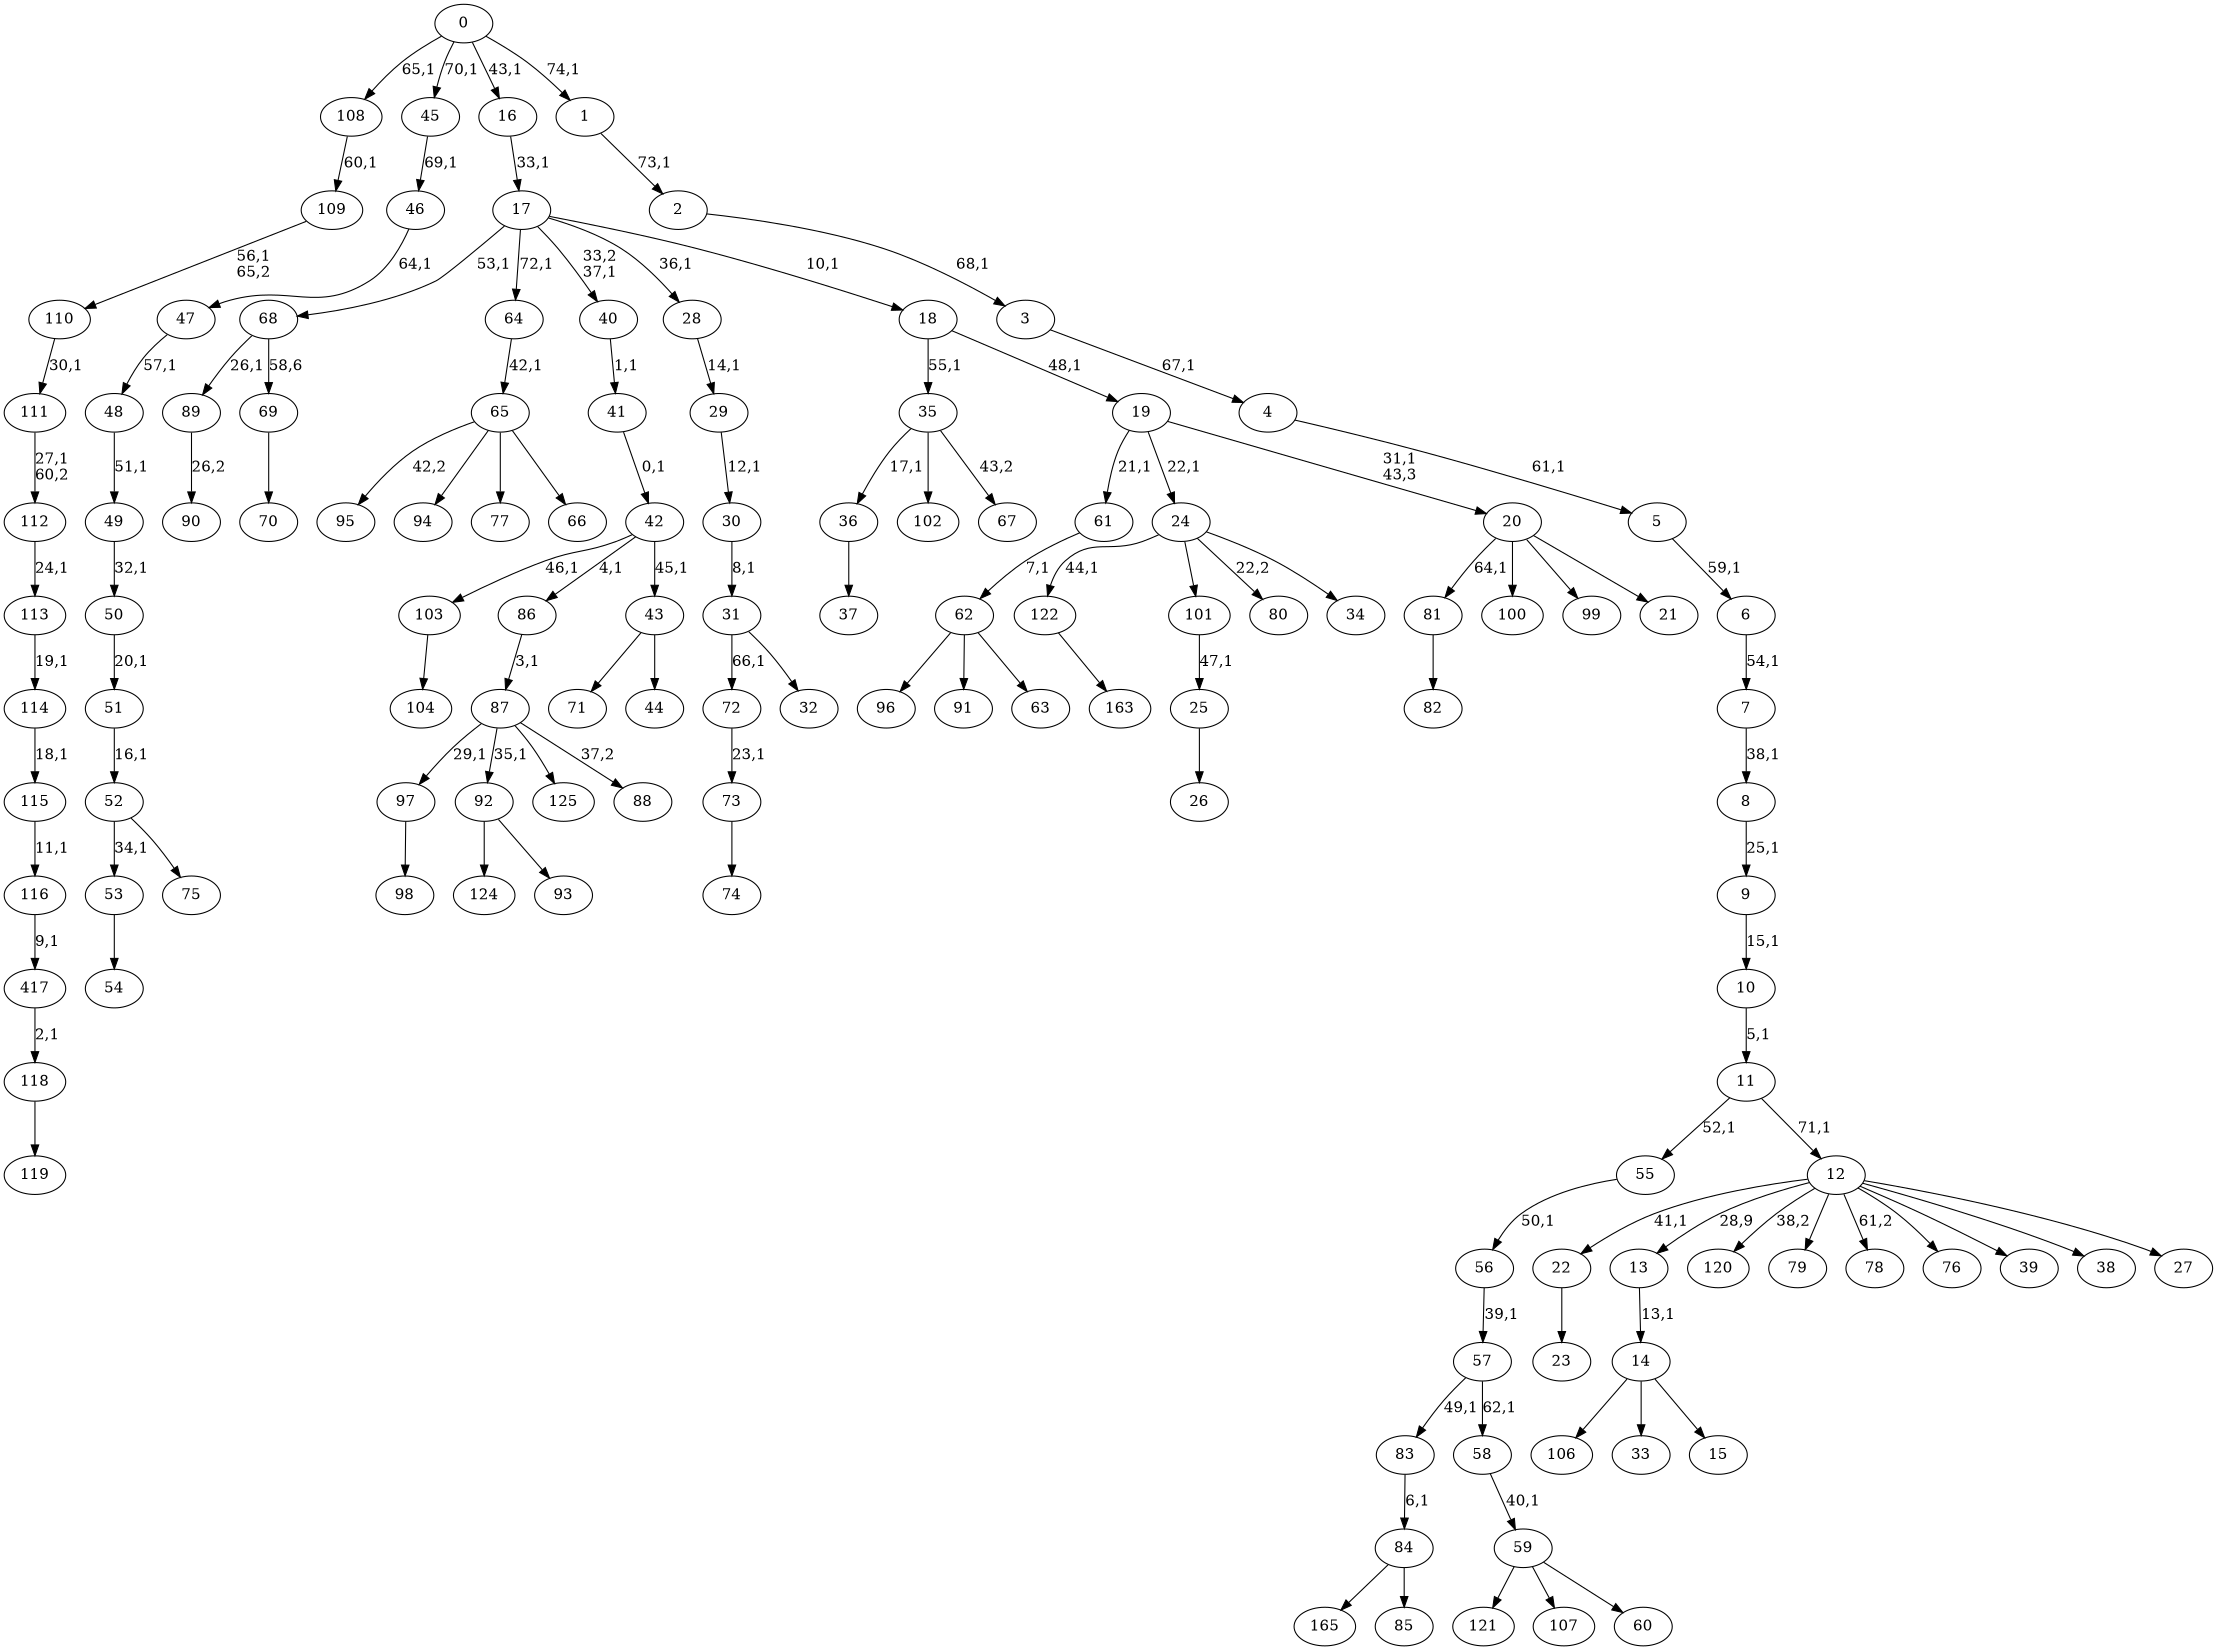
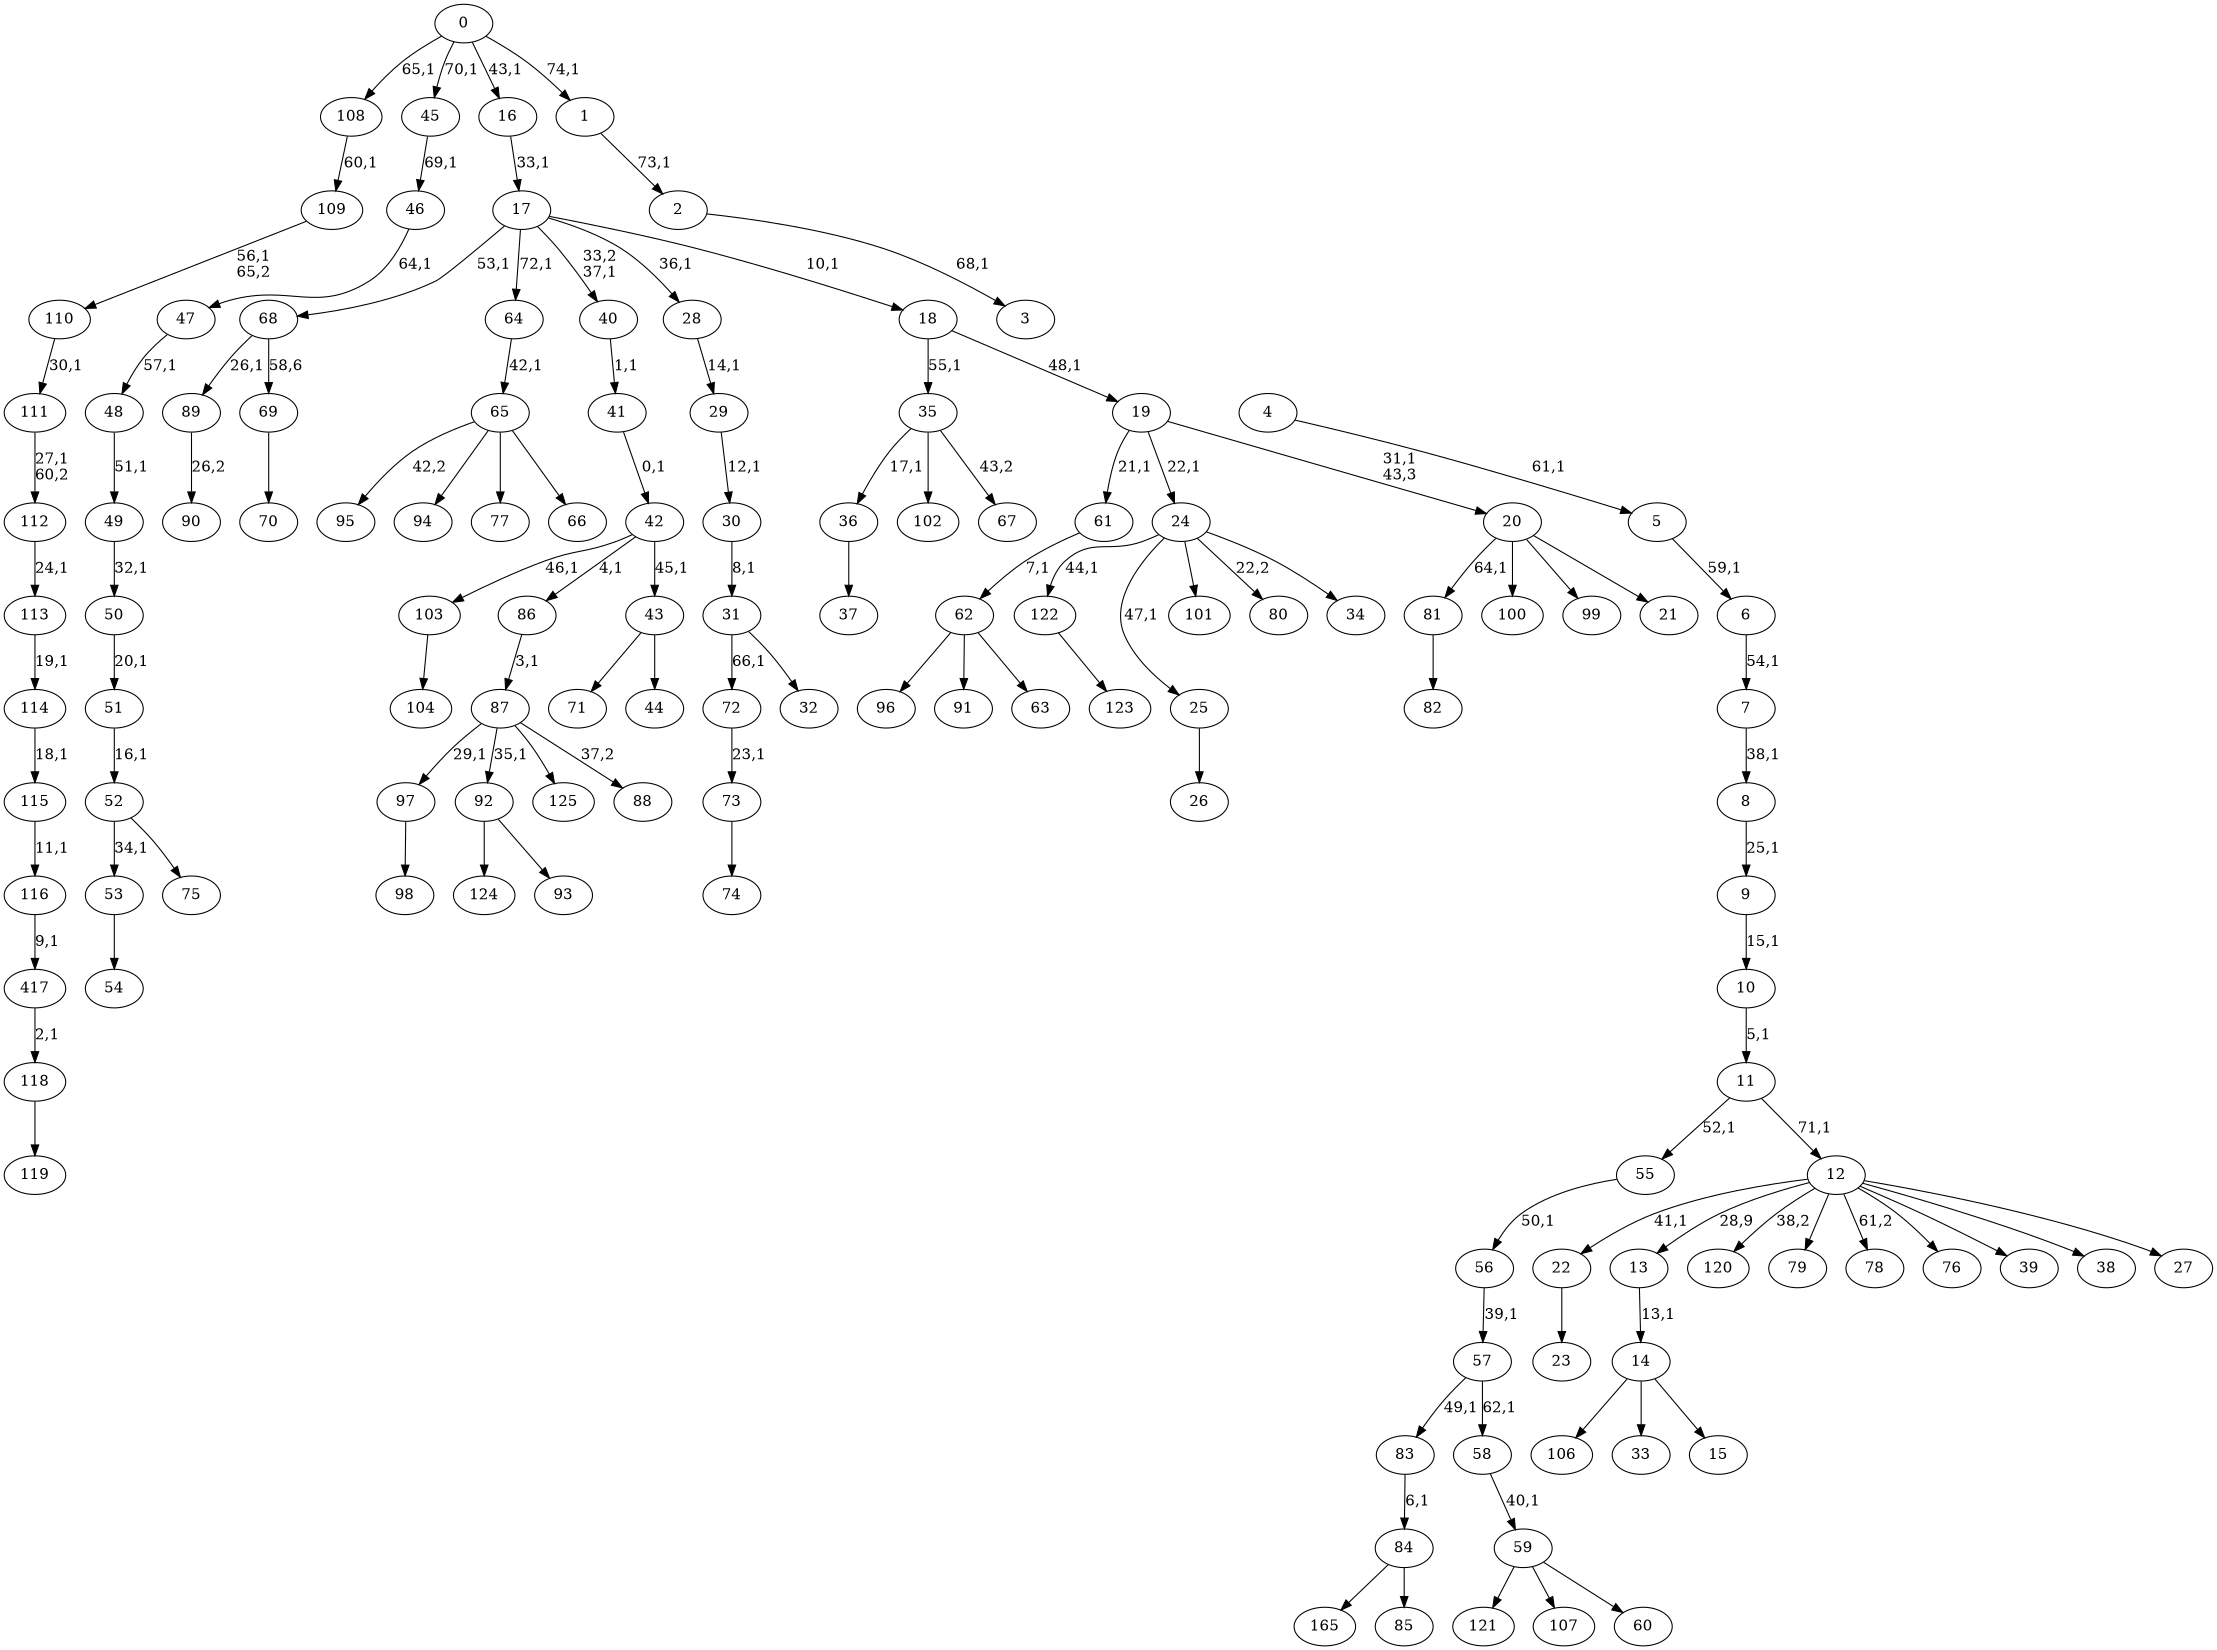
edge "3" -> "4": removed, label "67,1"
edge "101" -> "25": now "24" -> "25"
node "163": label "163" -> "123"
